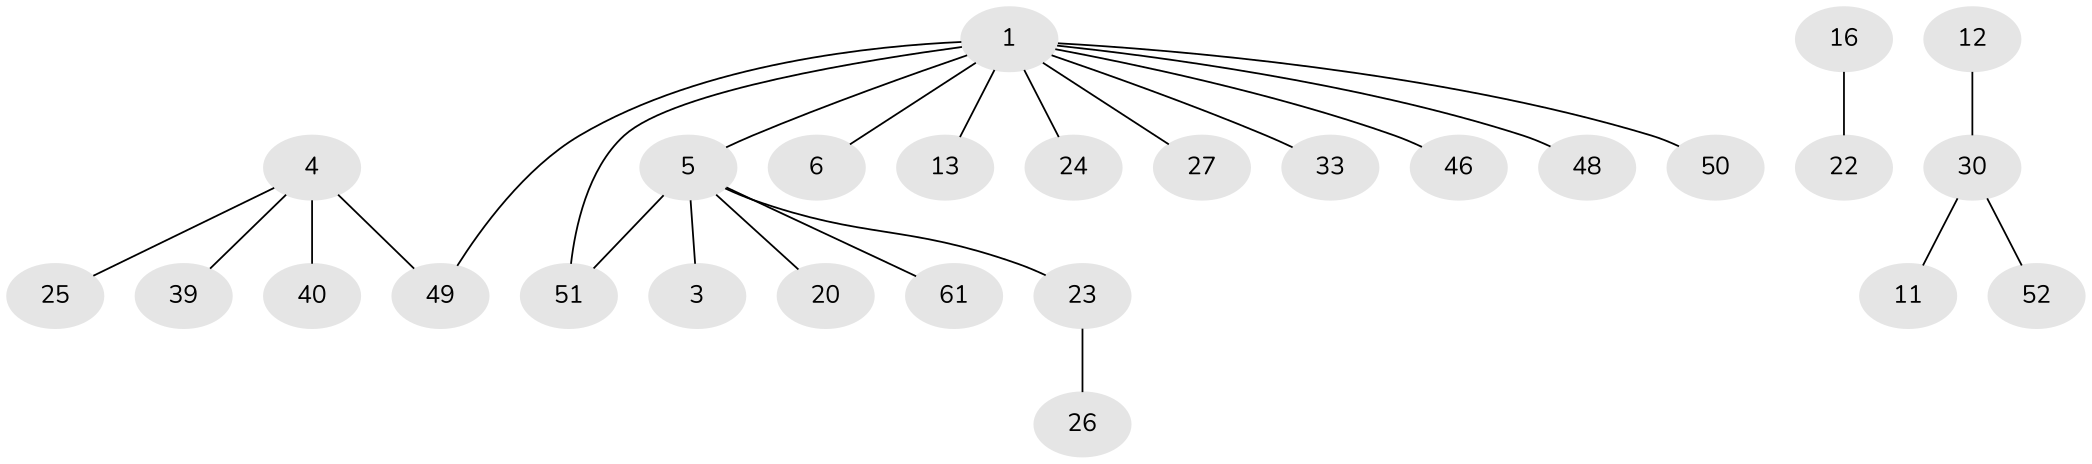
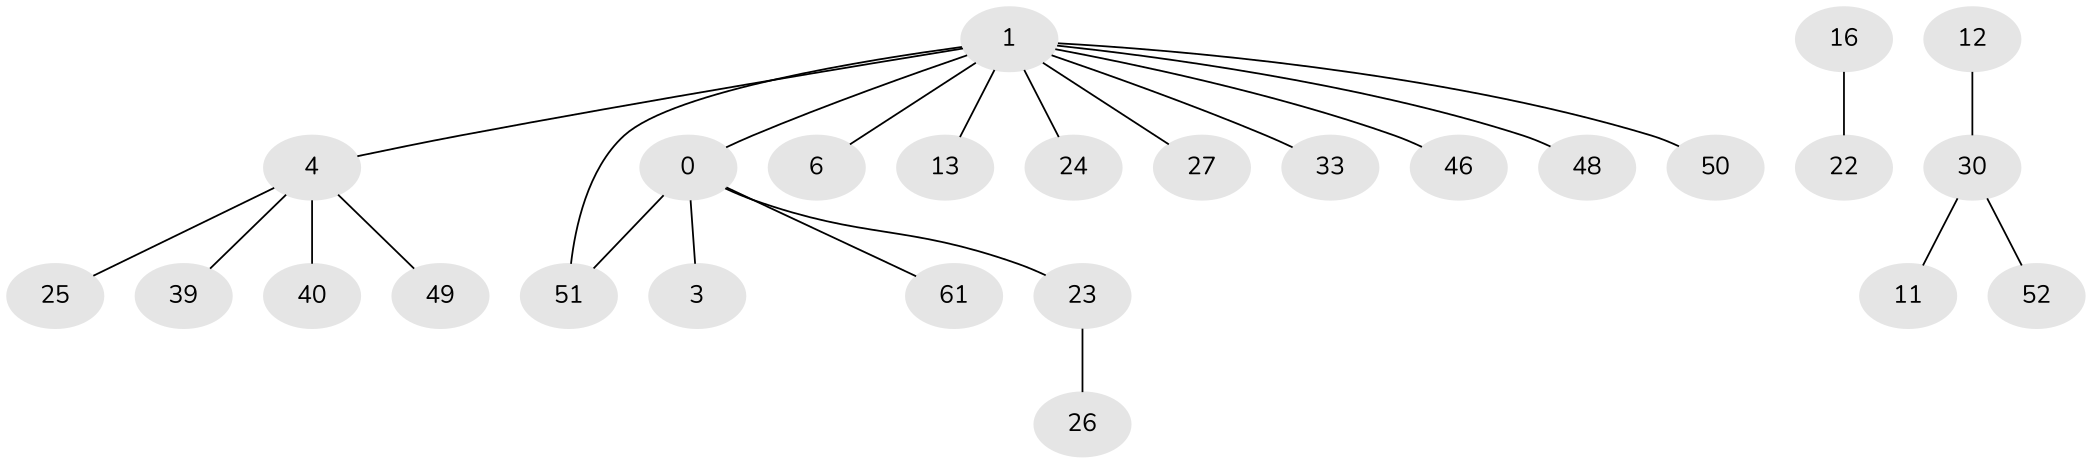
edge "1" -- "49": now "1" -- "4"
node "5": label "5" -> "0"
node "20": removed
